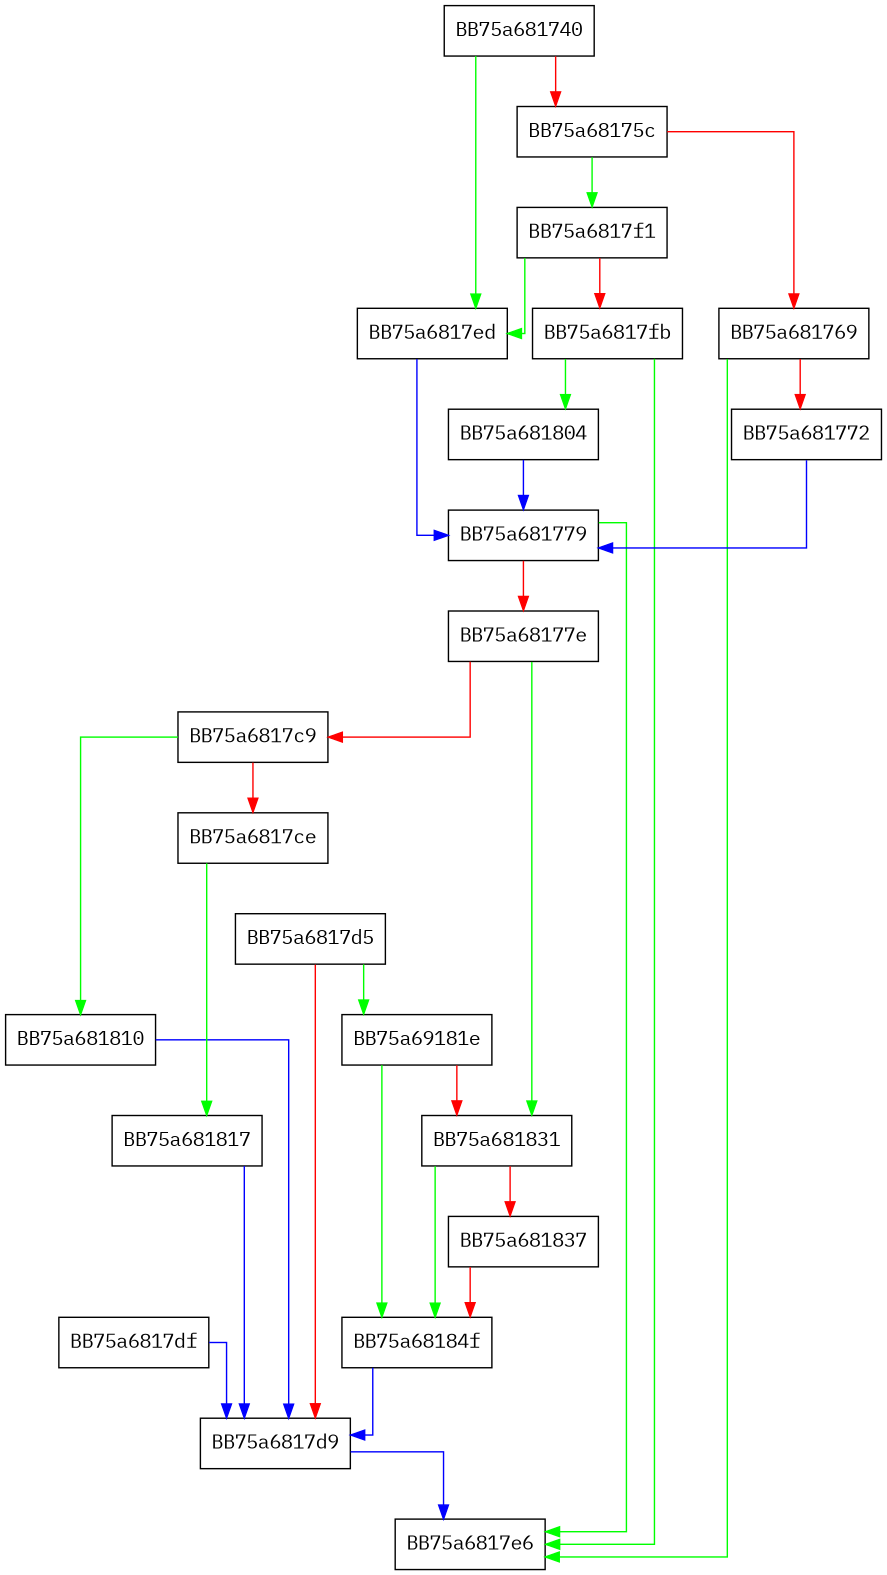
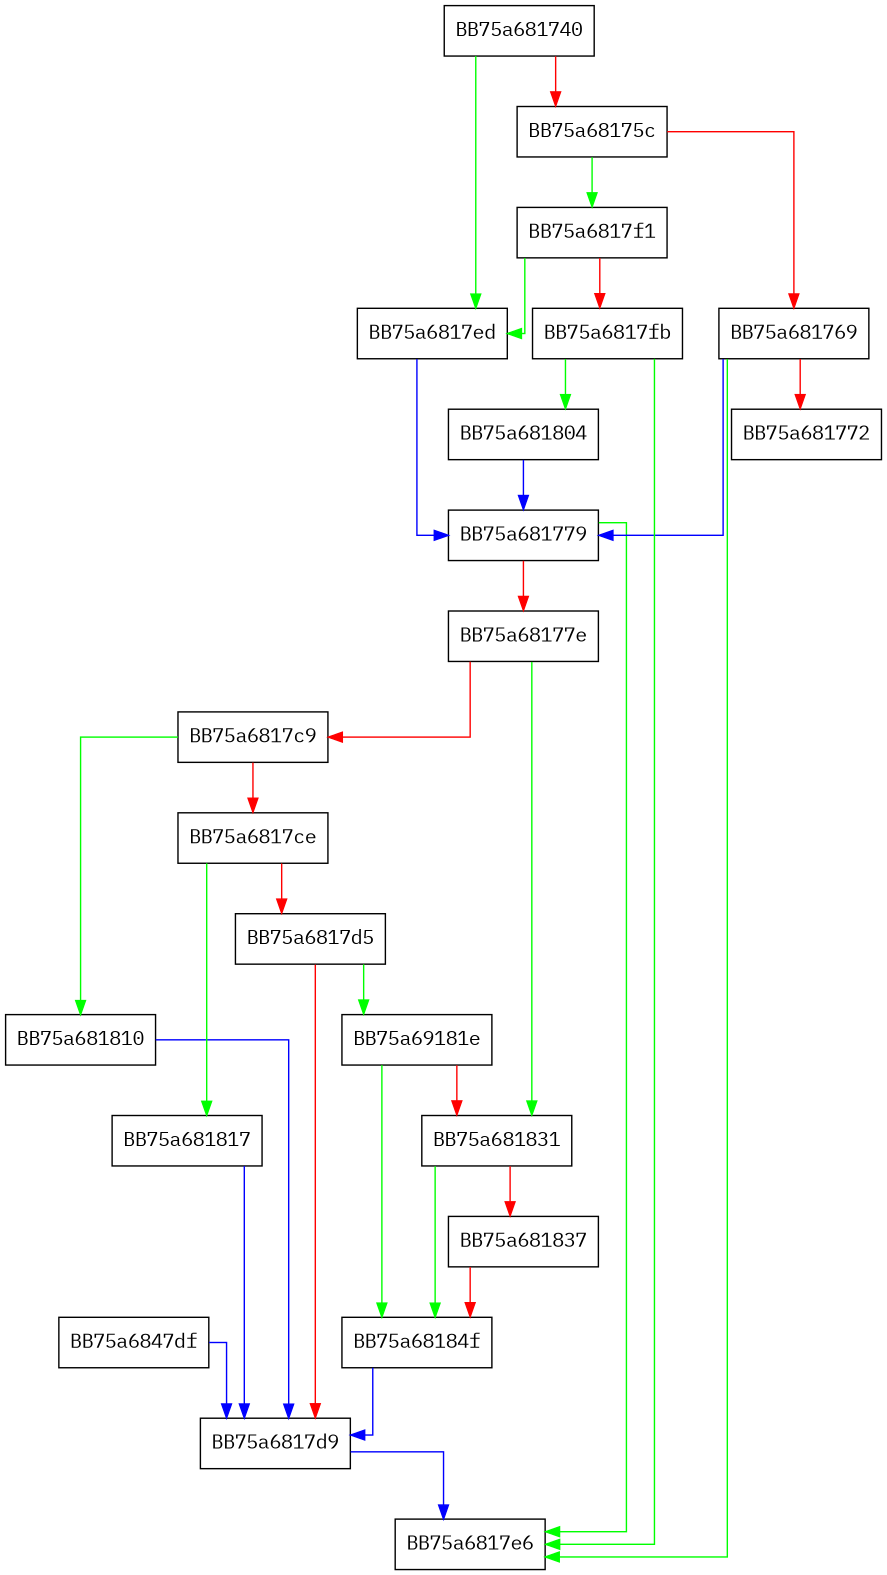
edge "BB75a681772" -> "BB75a681779": now "BB75a681769" -> "BB75a681779"
edge "BB75a6817ce" -> "BB75a6817d5": added
node "BB75a6817df": label "BB75a6817df" -> "BB75a6847df"
